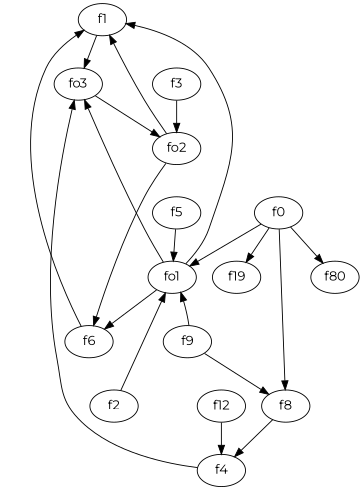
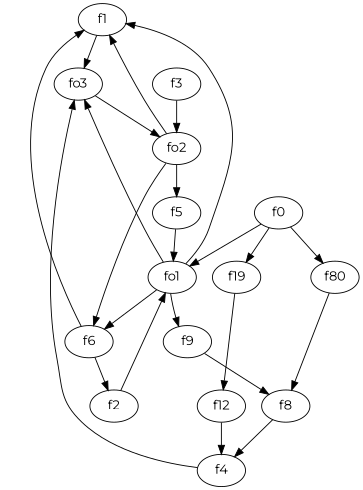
edge "fo2" -> "f5": added
edge "f0" -> "f8": now "f80" -> "f8"
edge "f9" -> "fo1": reversed
edge "f19" -> "f12": added
edge "f6" -> "f2": added
